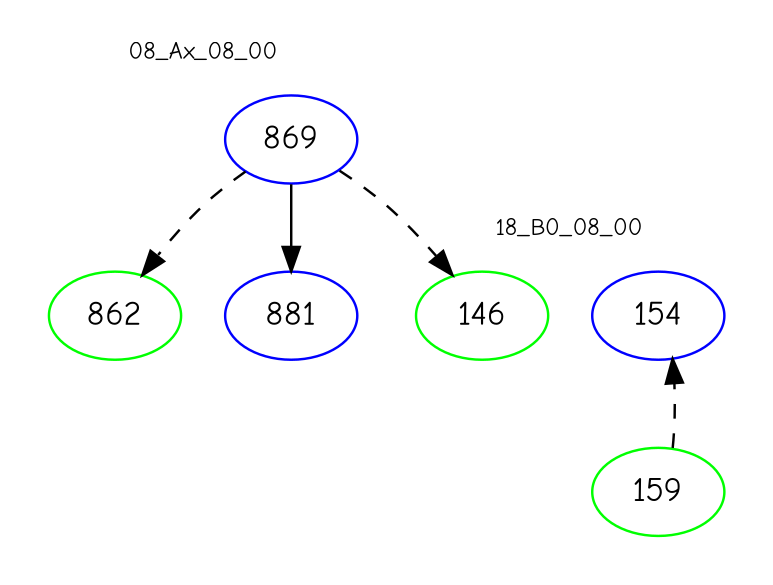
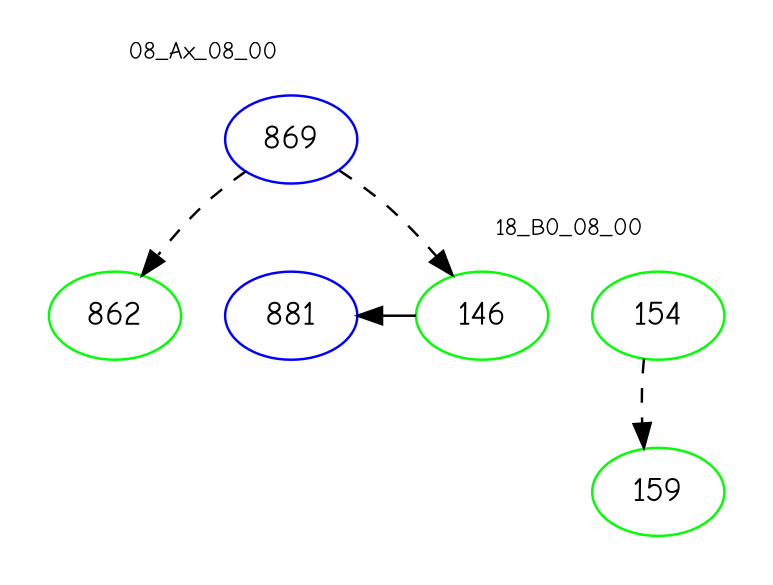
edge "869" -> "881": now "146" -> "881"
node "154": color blue -> green
edge "159" -> "154": reversed
